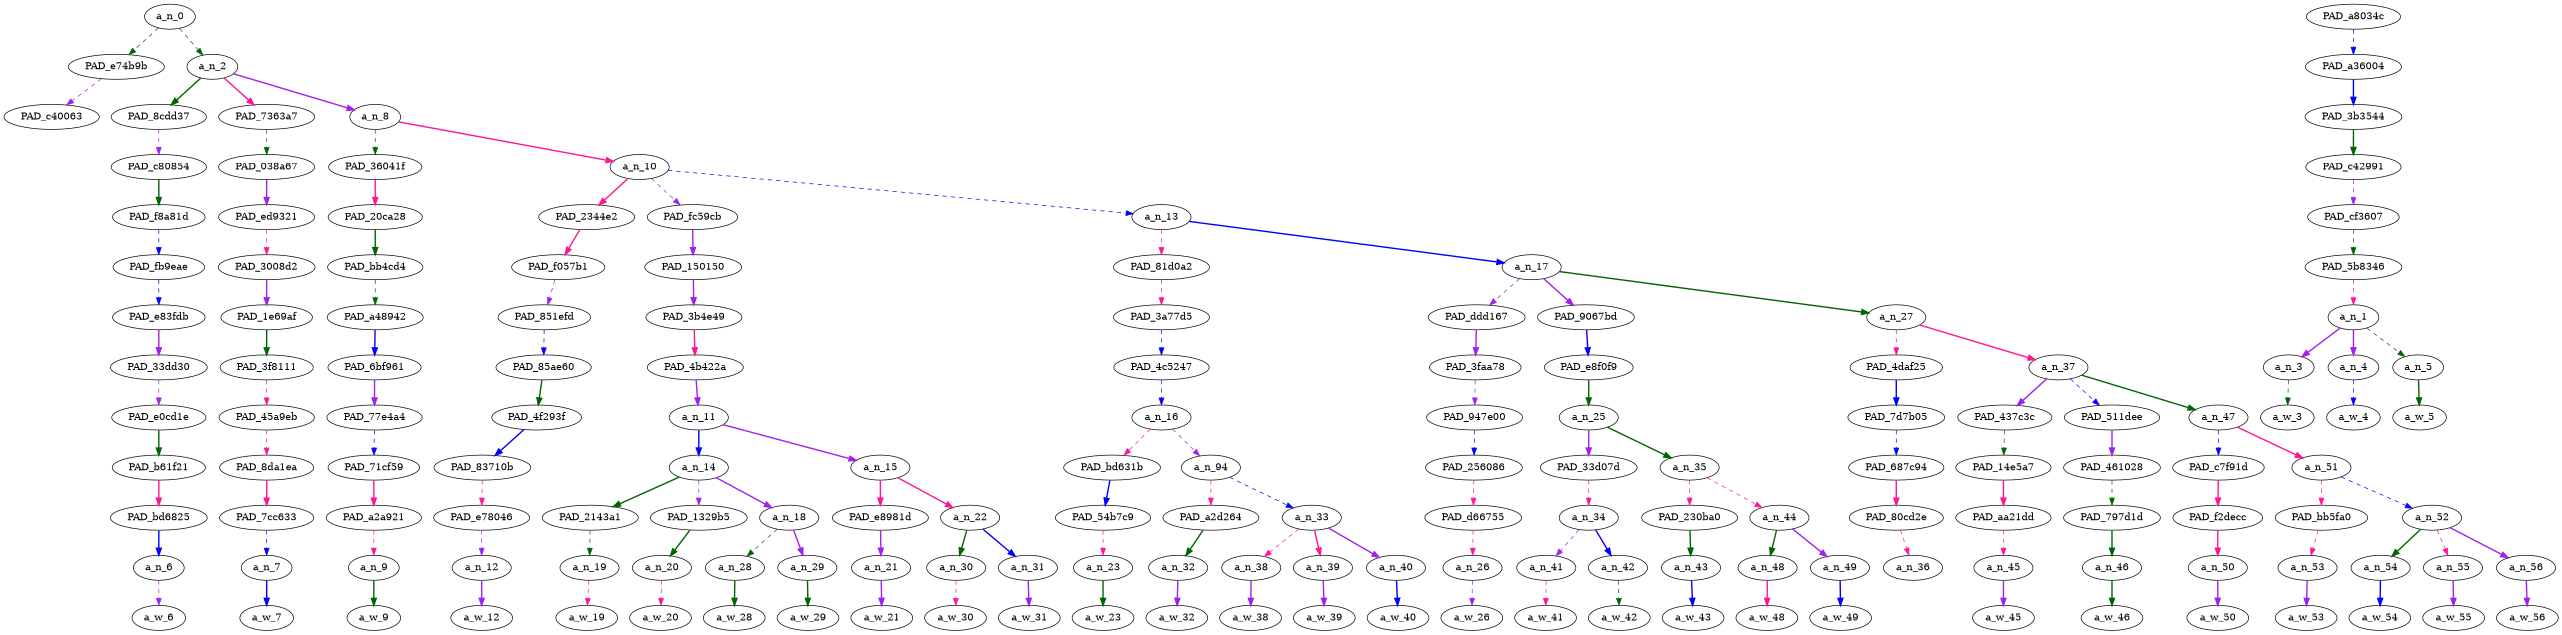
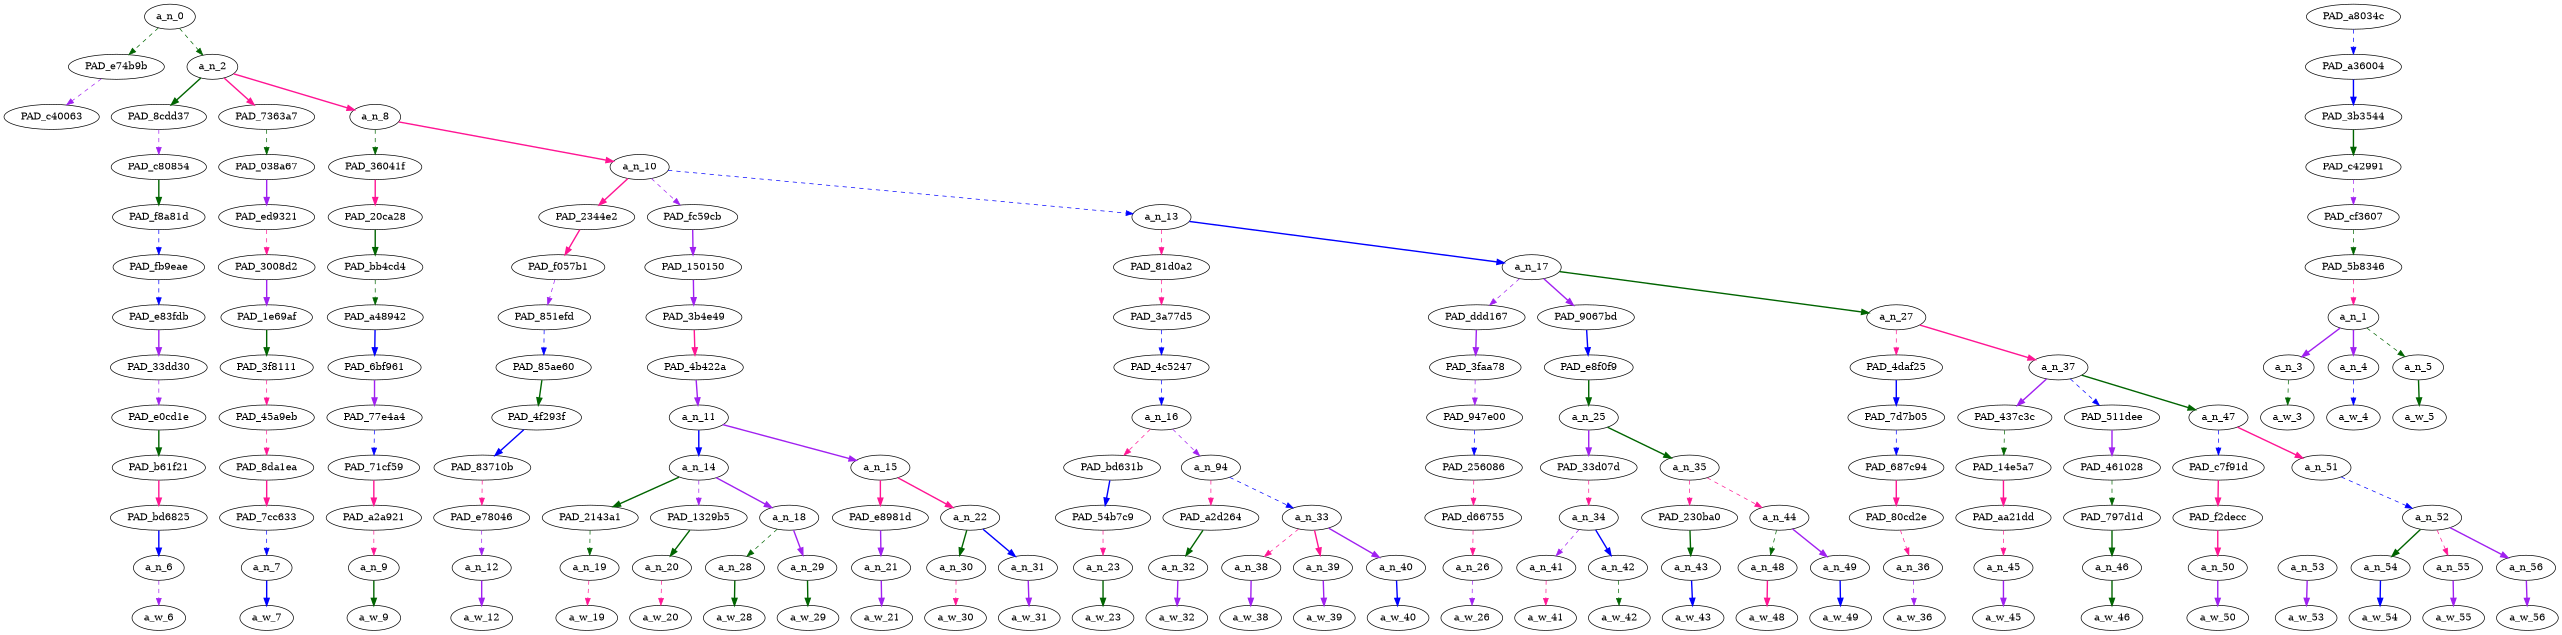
edge "a_n_2" -> "a_n_8": color purple -> deeppink
node "PAD_bb5fa0": removed
edge "a_n_44" -> "a_n_48": style bold -> dashed
node "a_w_36": added
